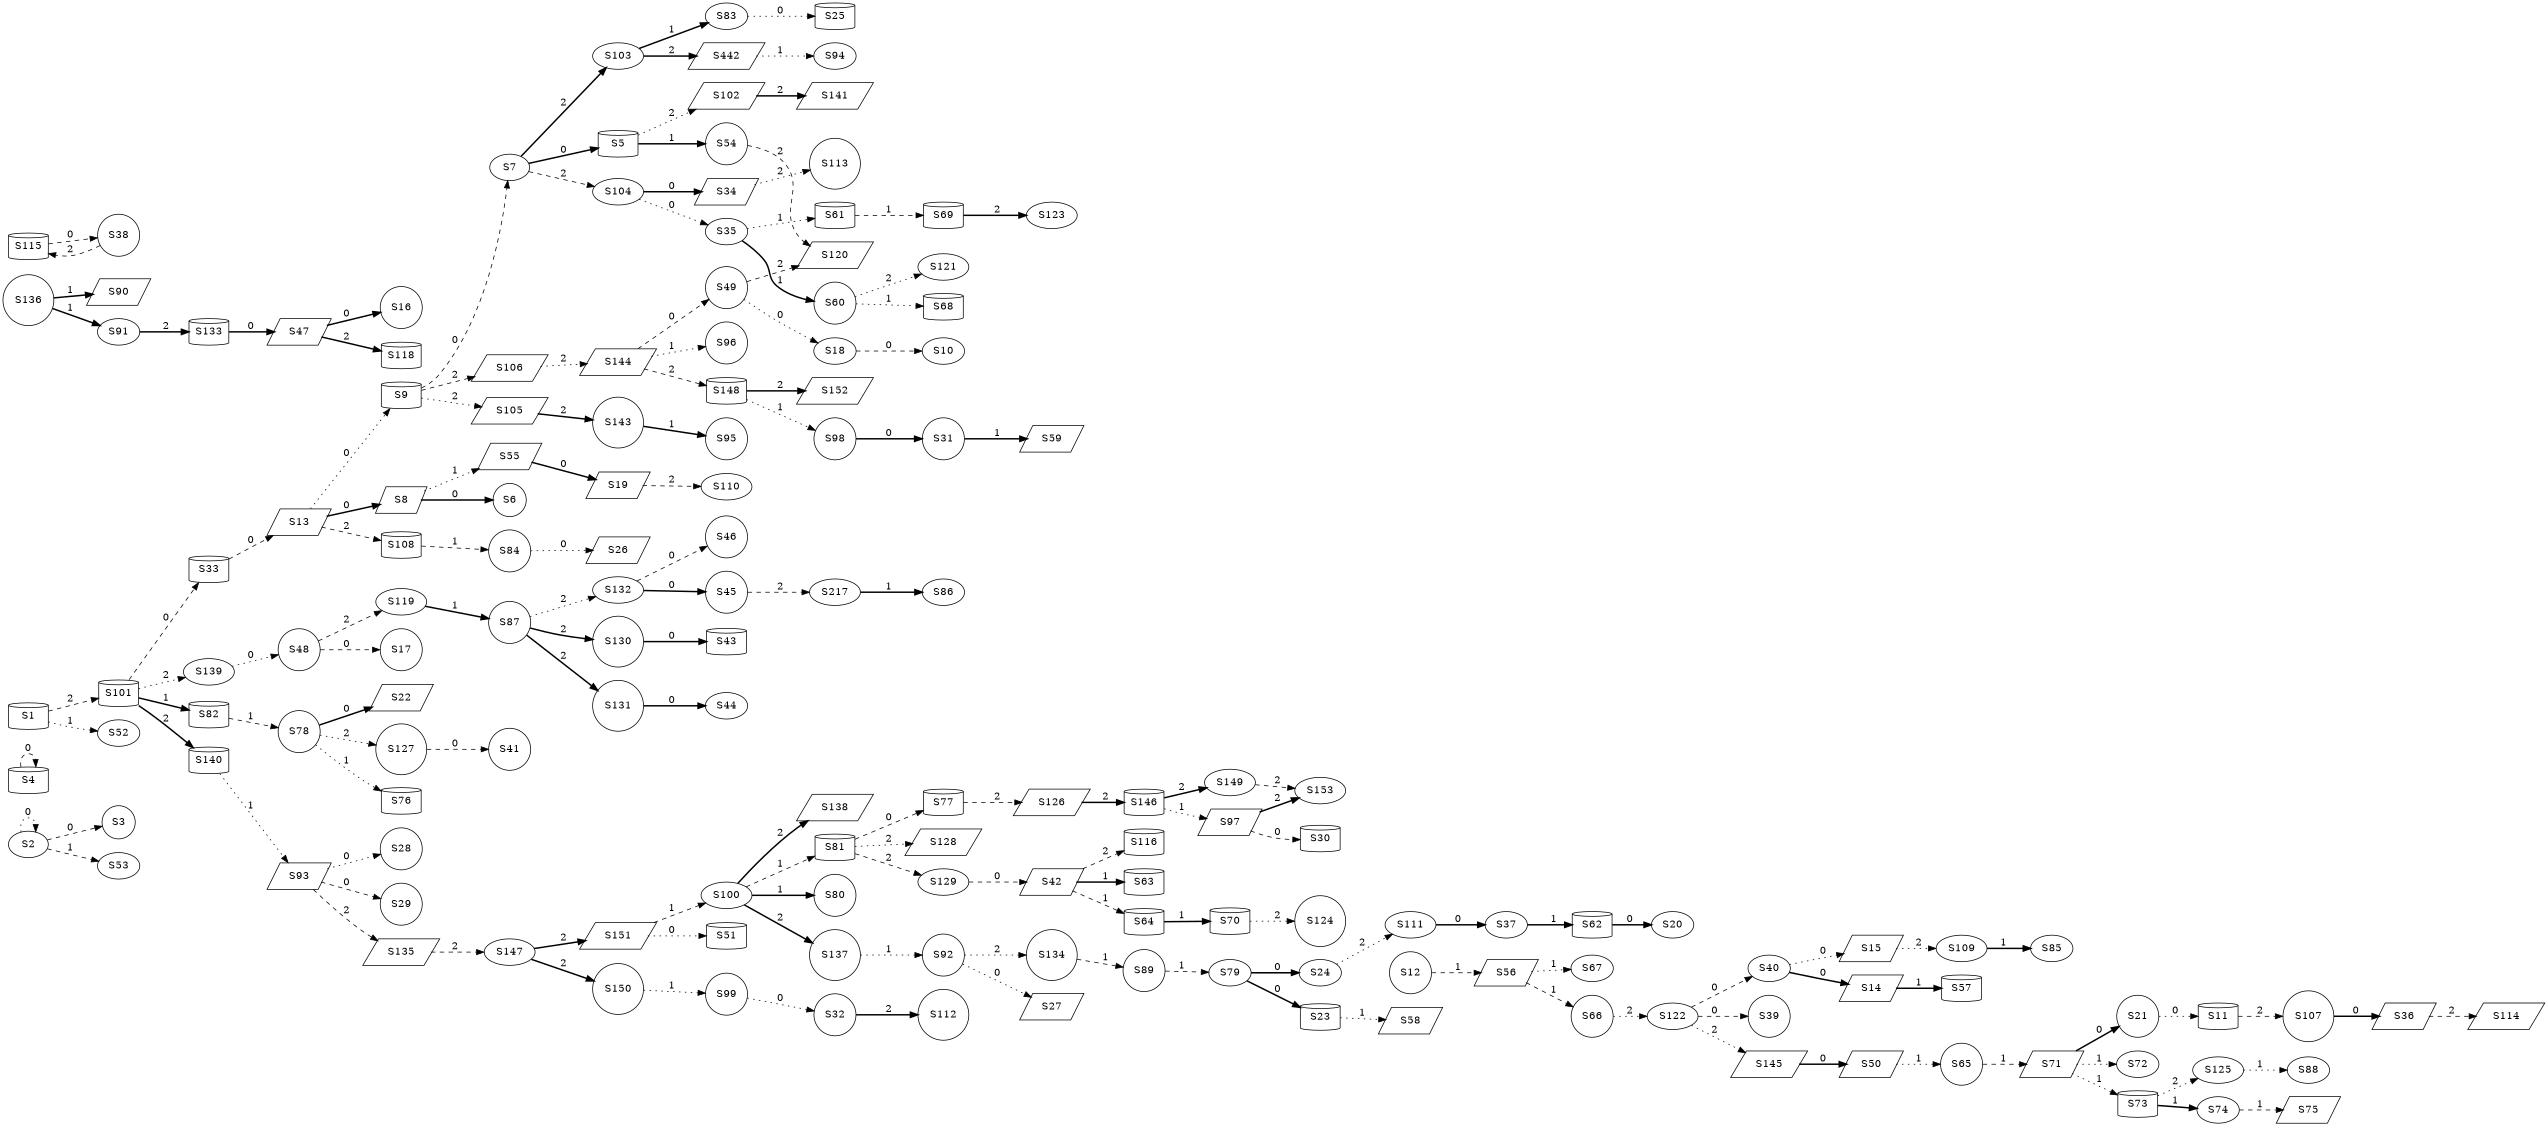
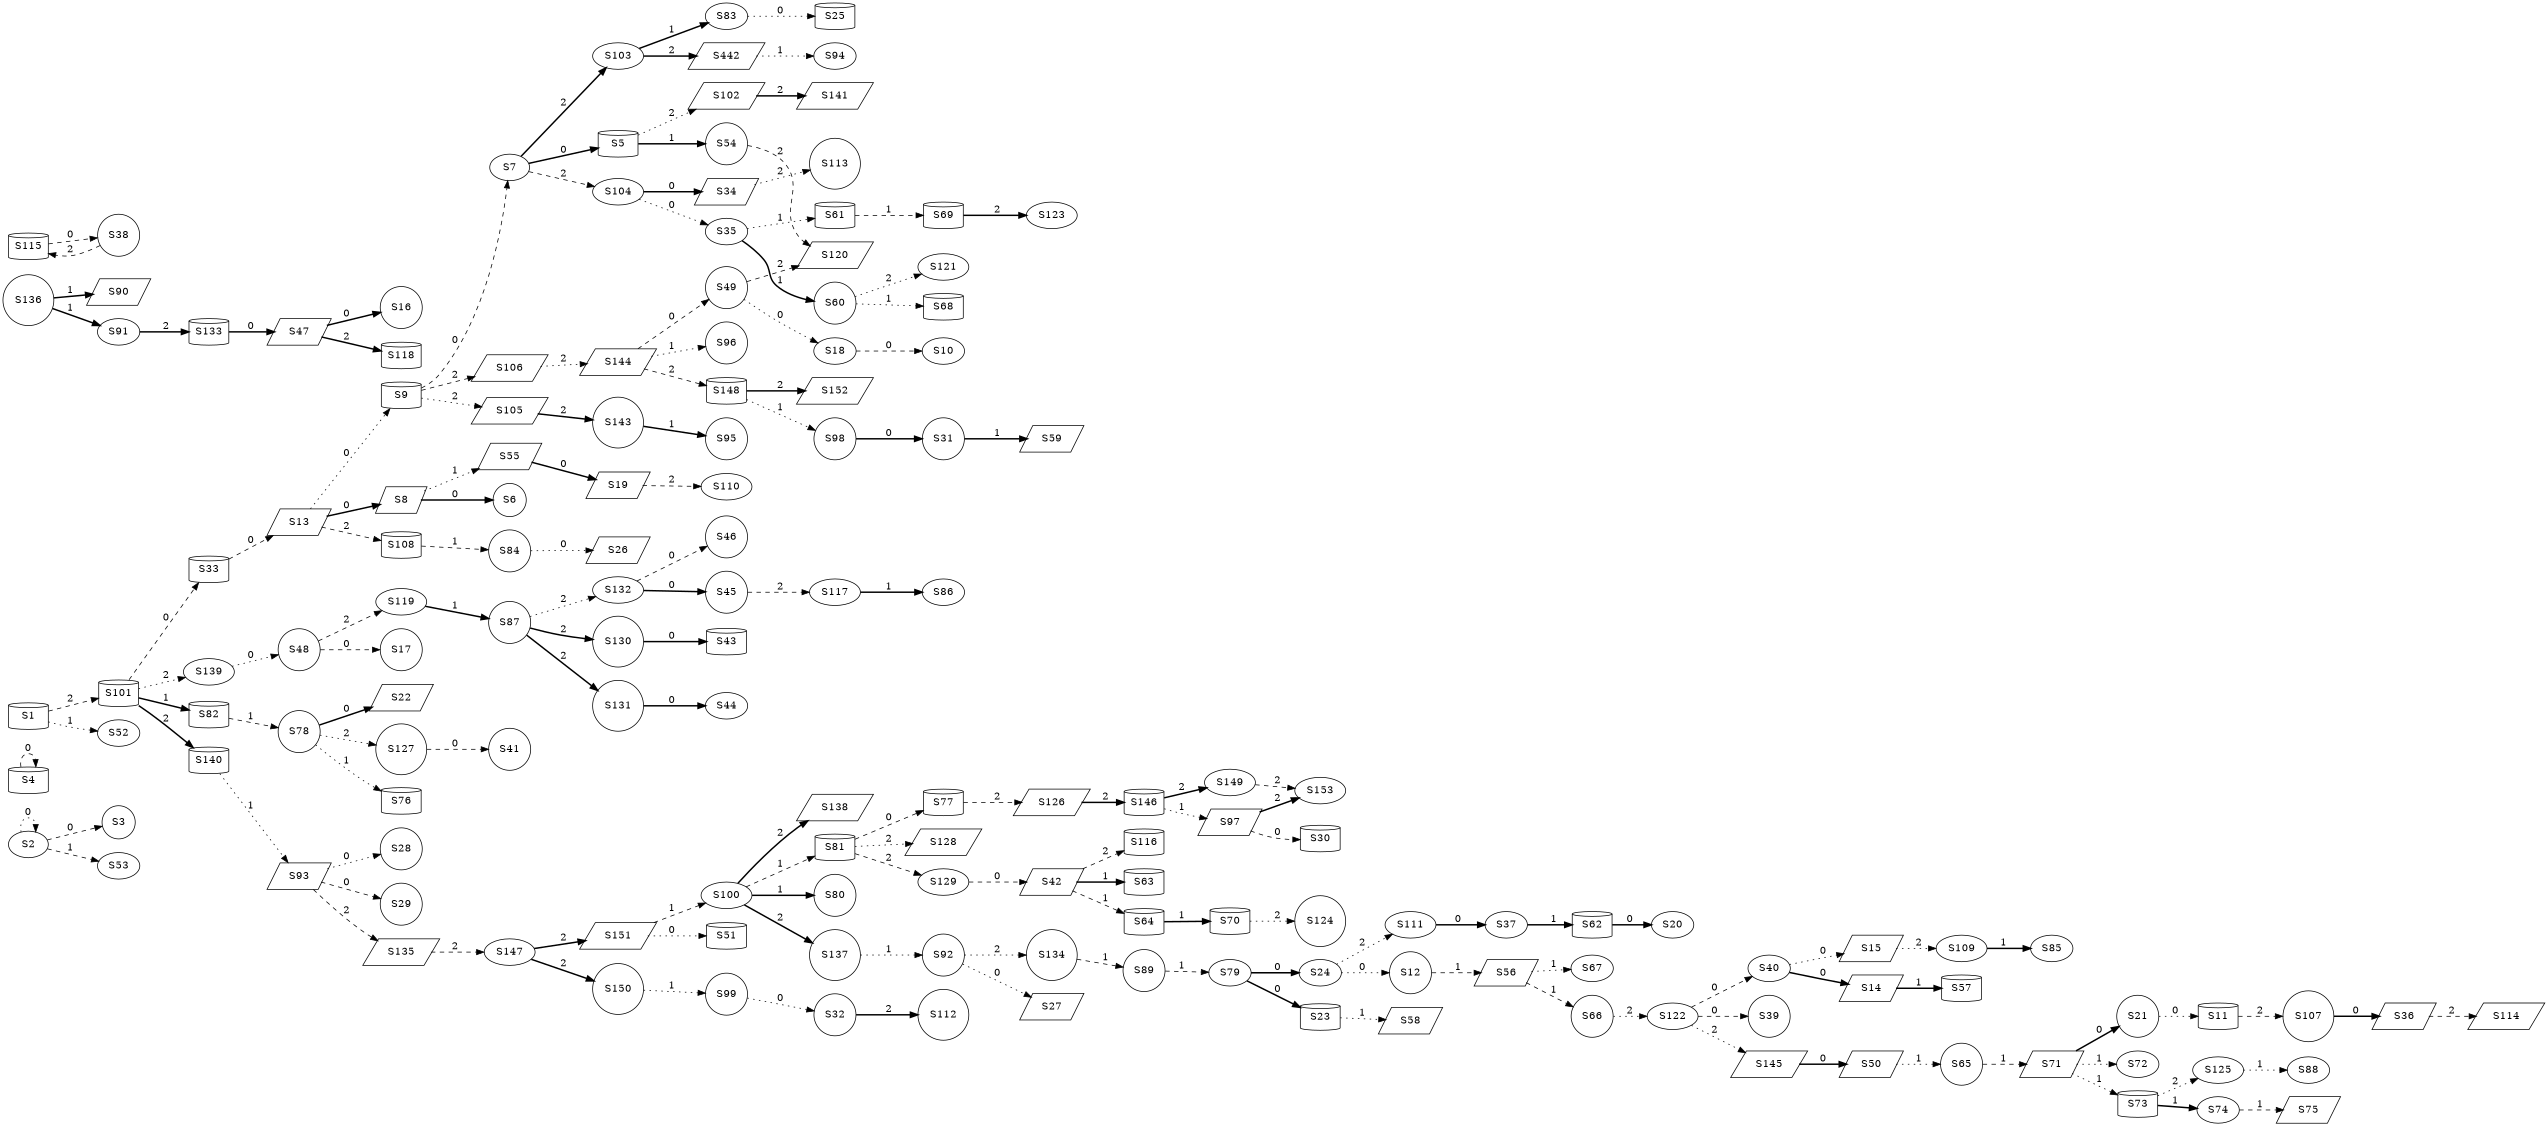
node "S217": label "S217" -> "S117"
edge "S24" -> "S12": added, label "0"
